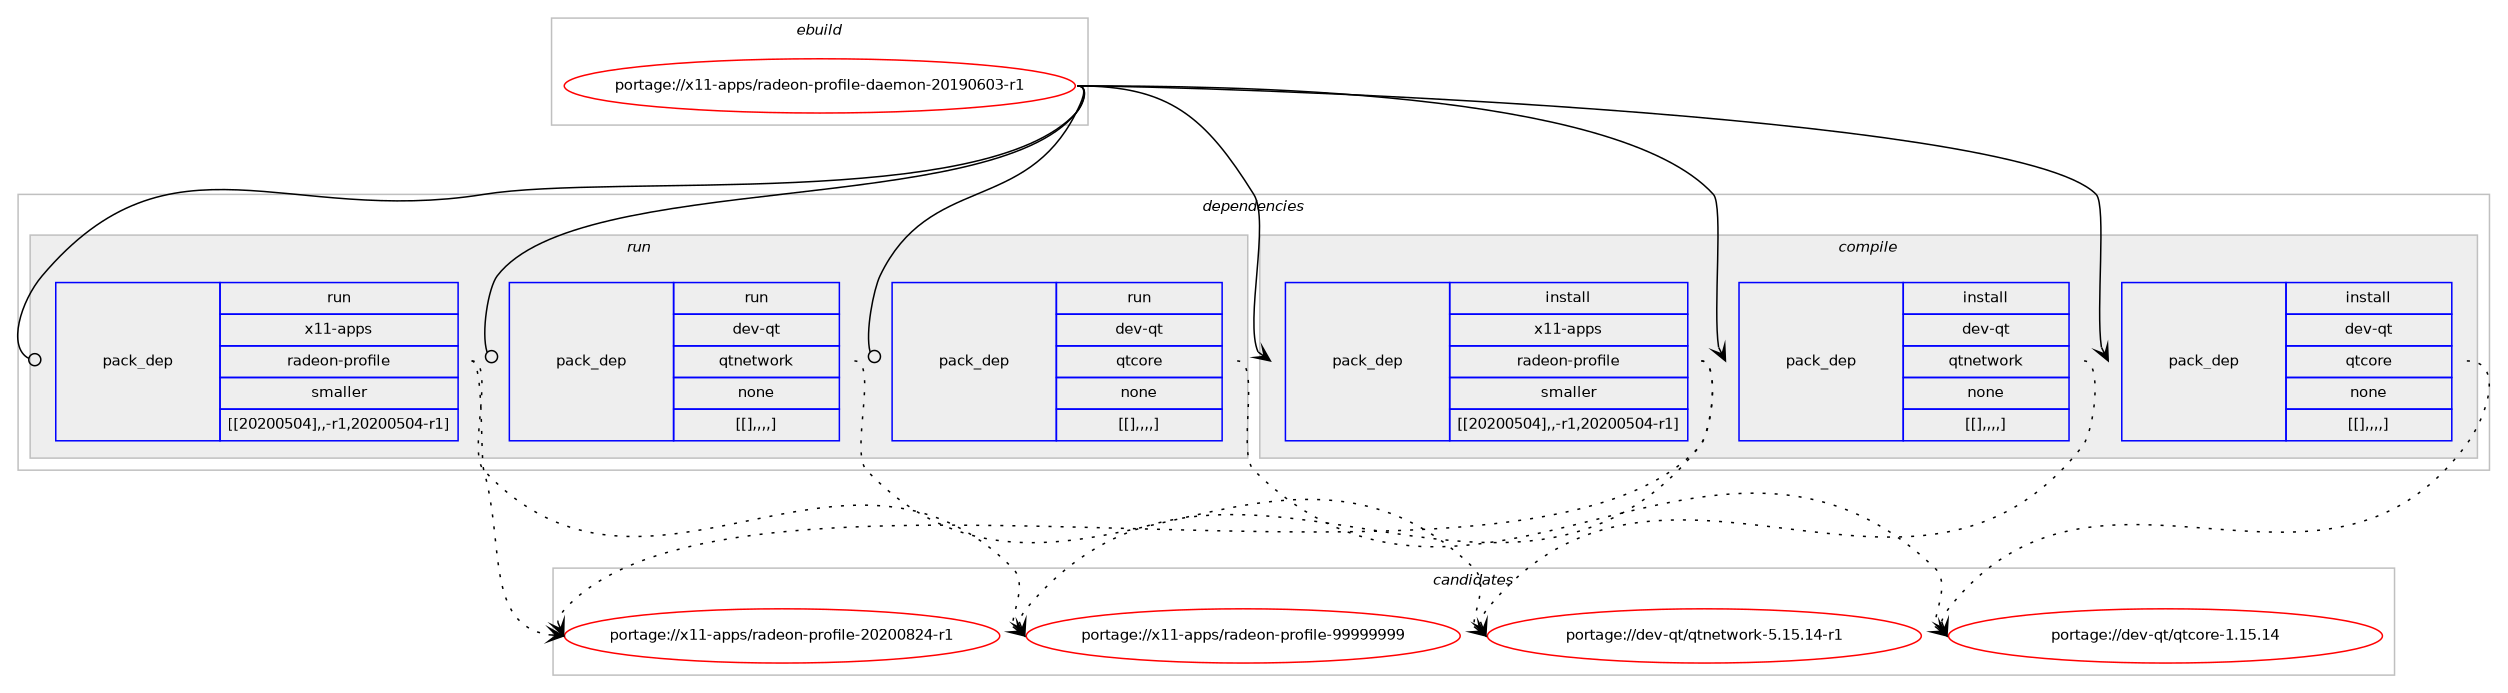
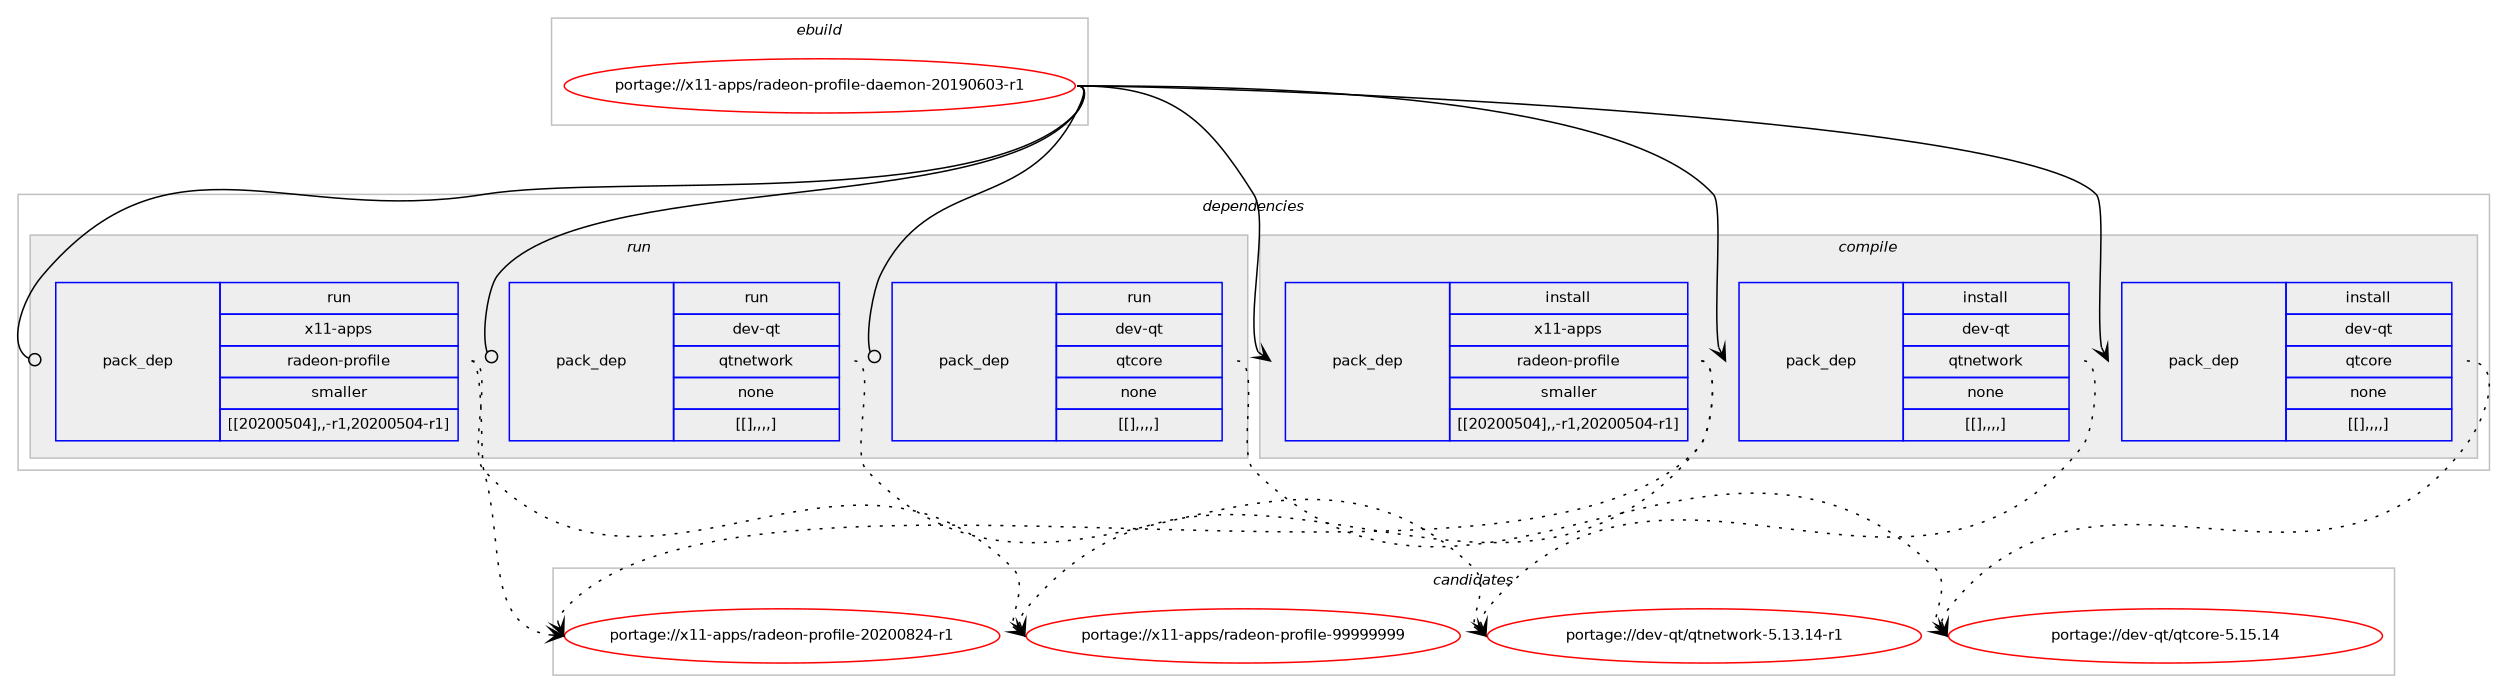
node "portage://dev-qt/qtnetwork-5.15.14-r1": label "portage://dev-qt/qtnetwork-5.15.14-r1" -> "portage://dev-qt/qtnetwork-5.13.14-r1"
node "portage://dev-qt/qtcore-1.15.14": label "portage://dev-qt/qtcore-1.15.14" -> "portage://dev-qt/qtcore-5.15.14"
